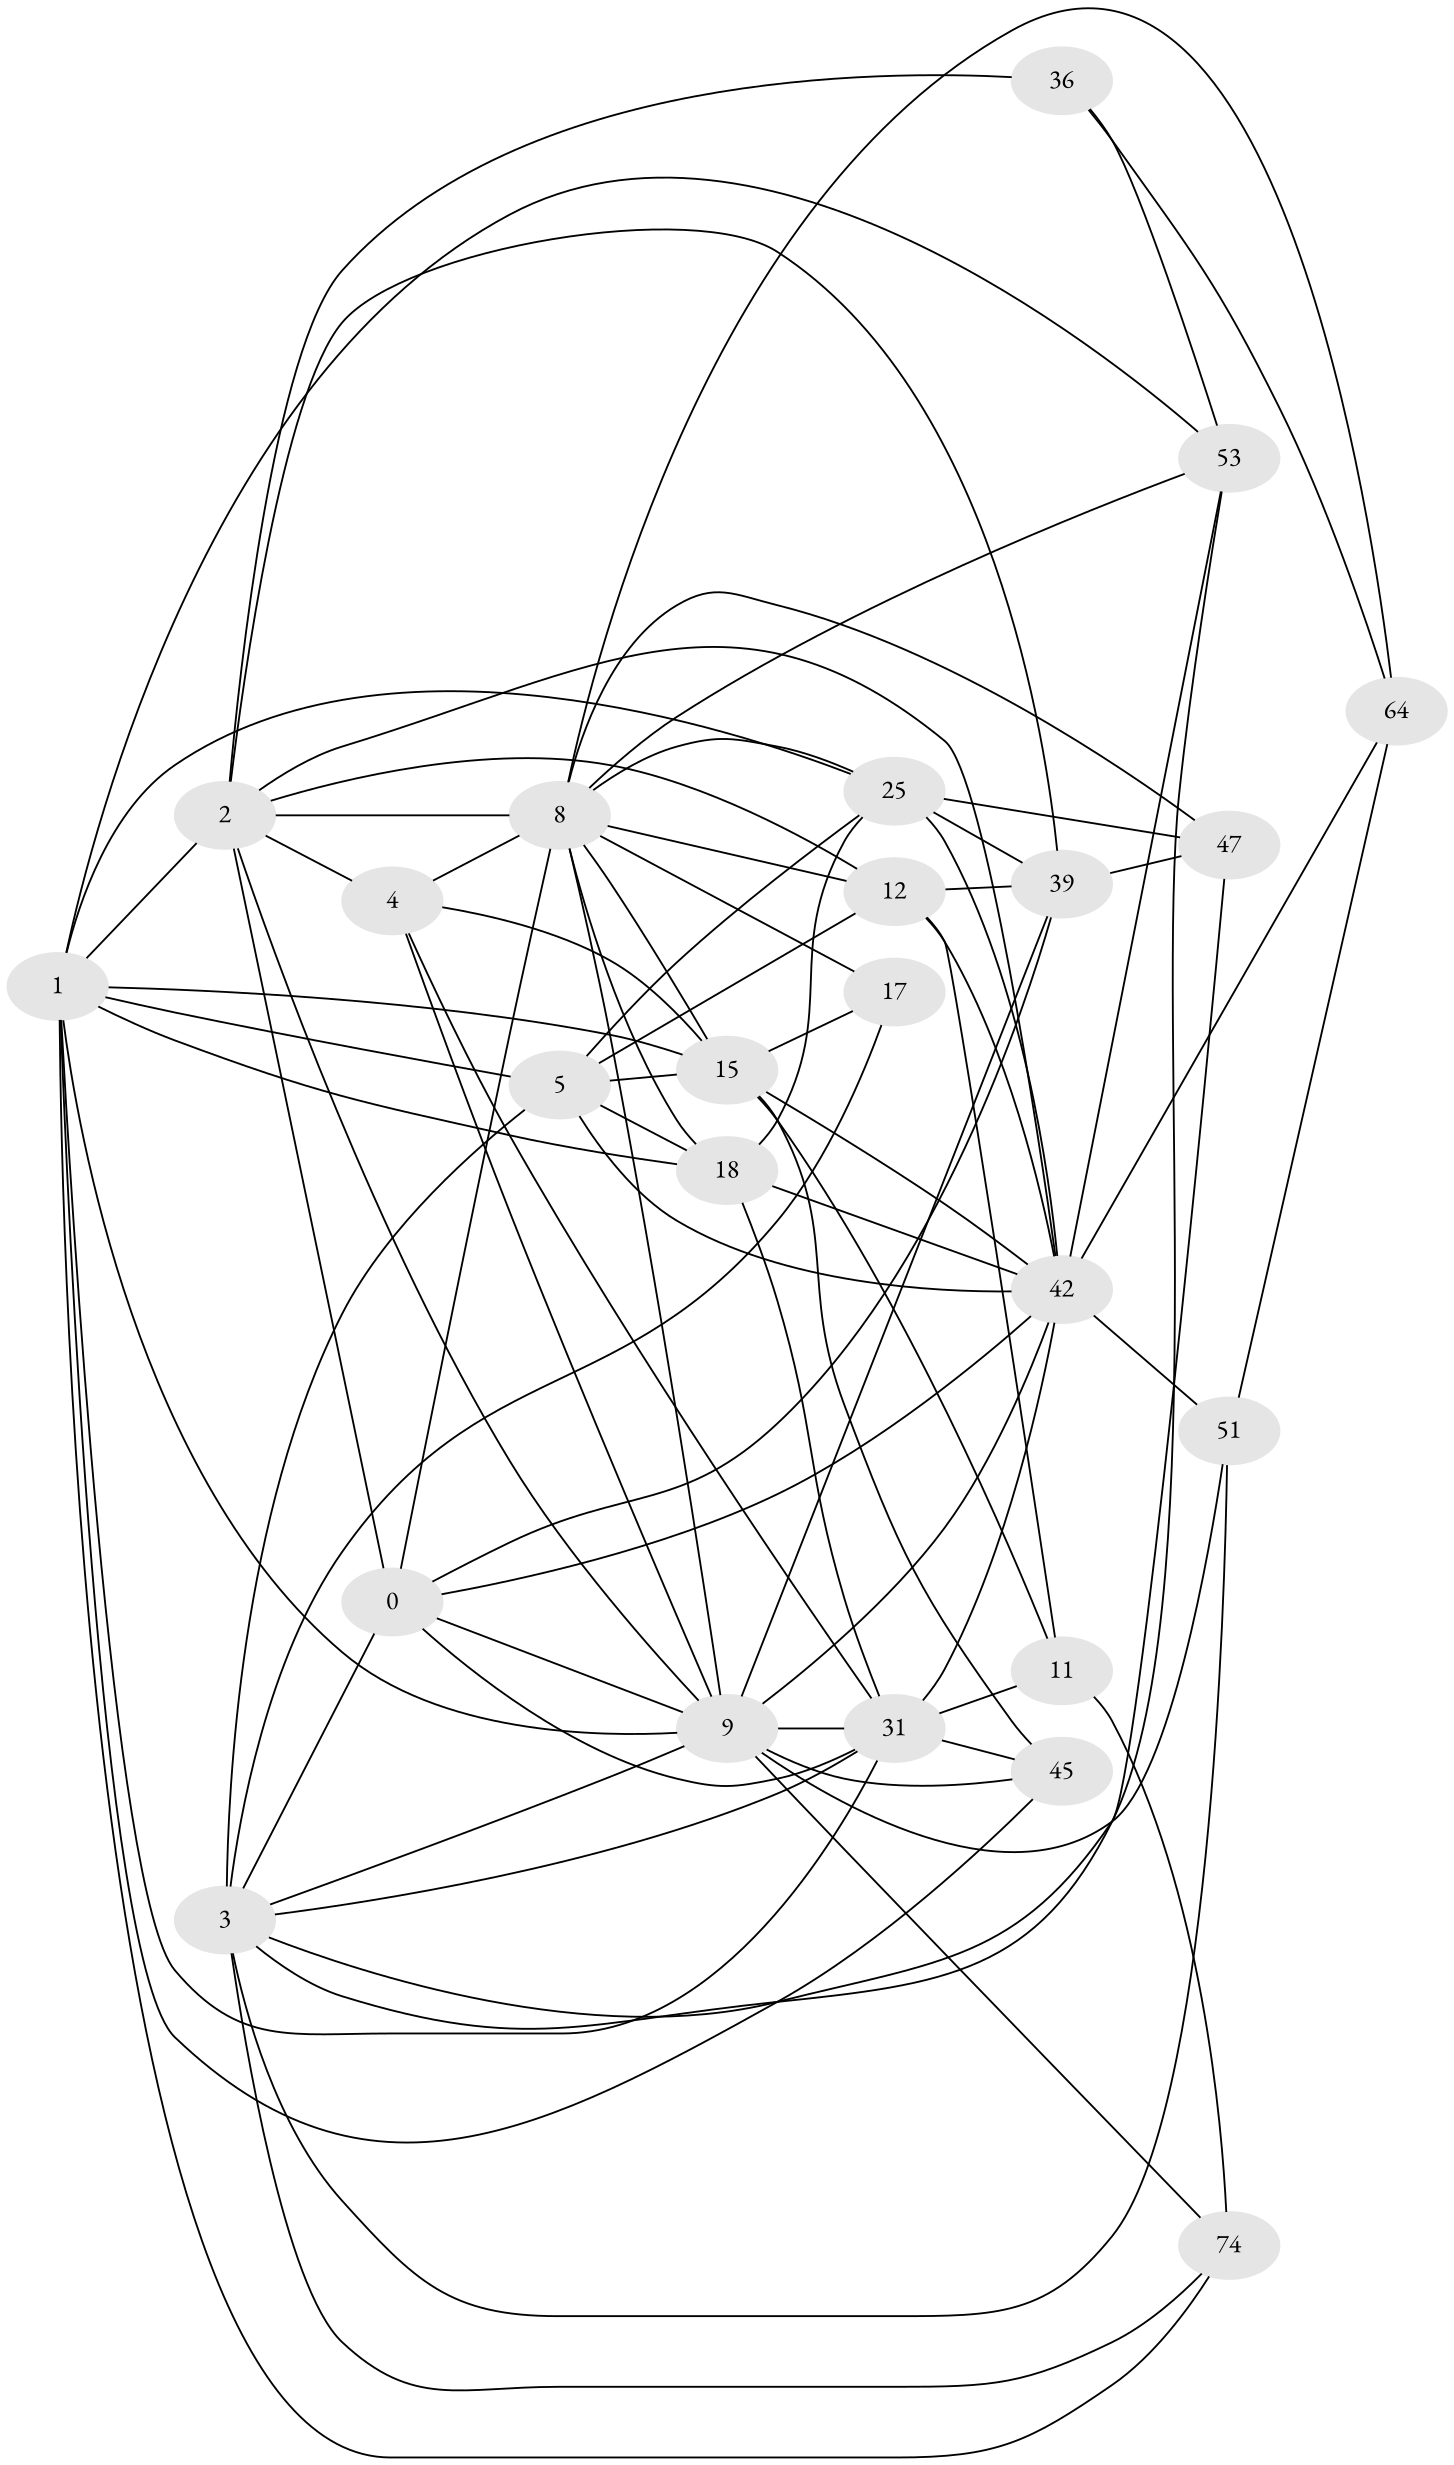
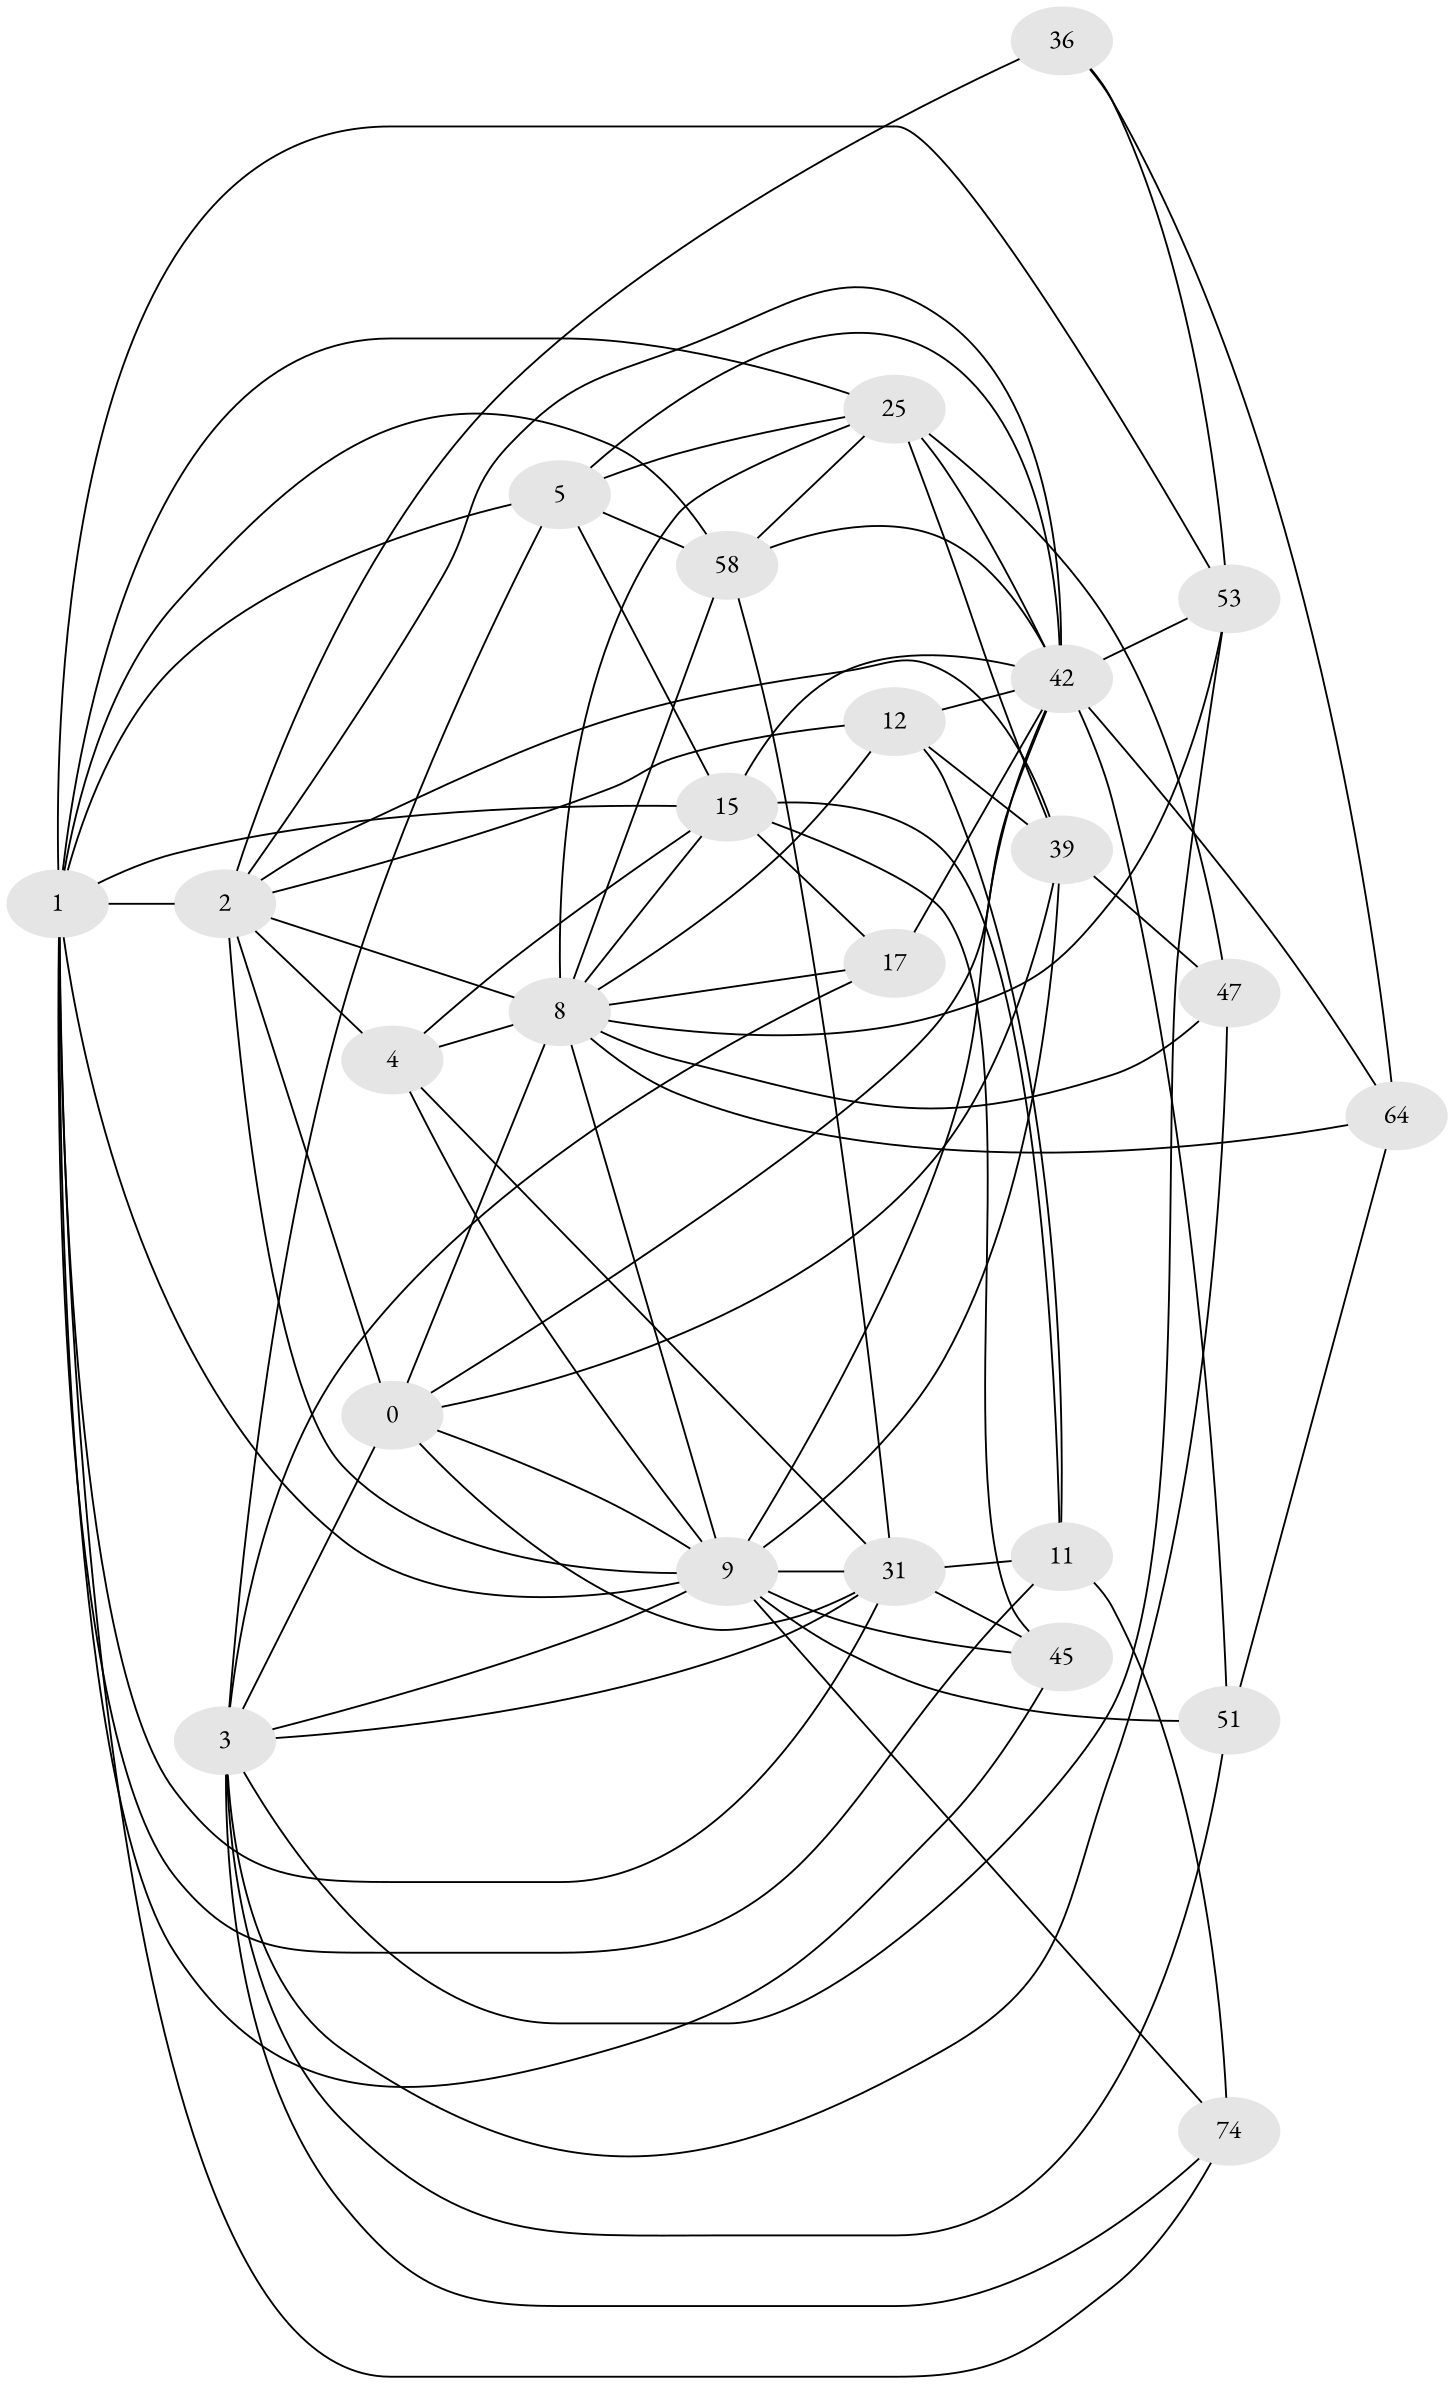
edge "12" -- "5": removed
node "18": label "18" -> "58"
edge "42" -- "31": now "42" -- "17"
edge "1" -- "11": added
